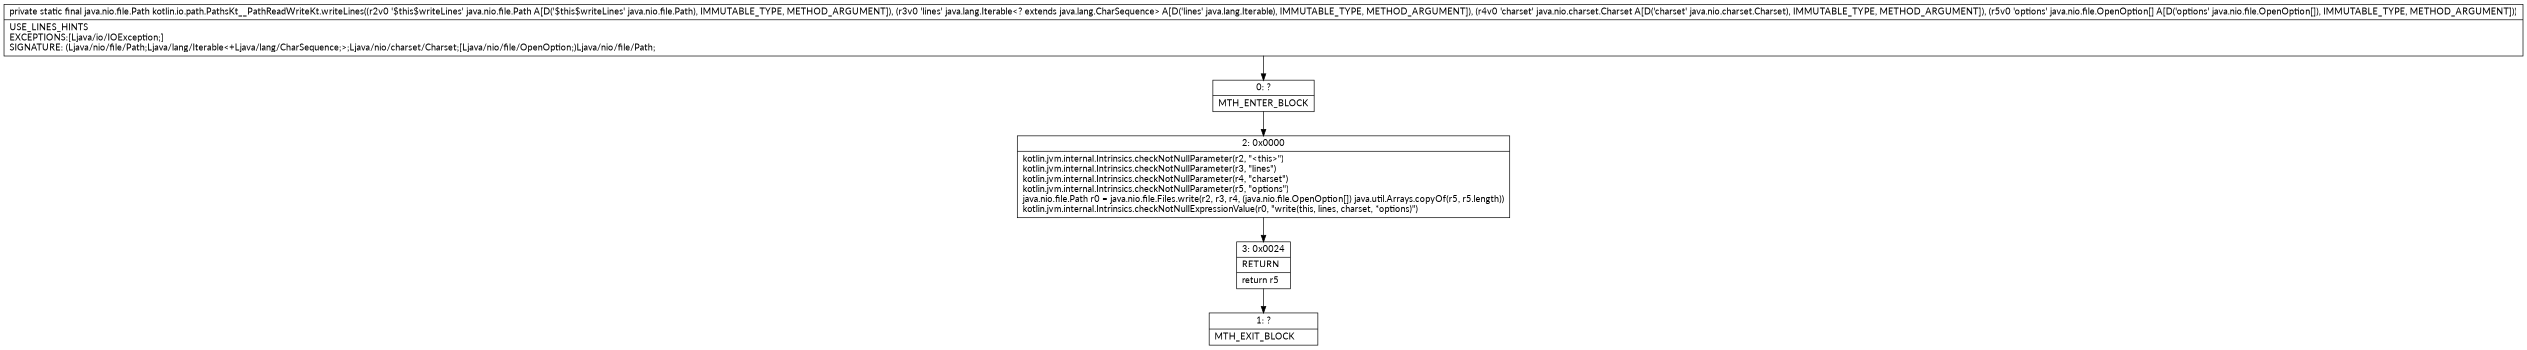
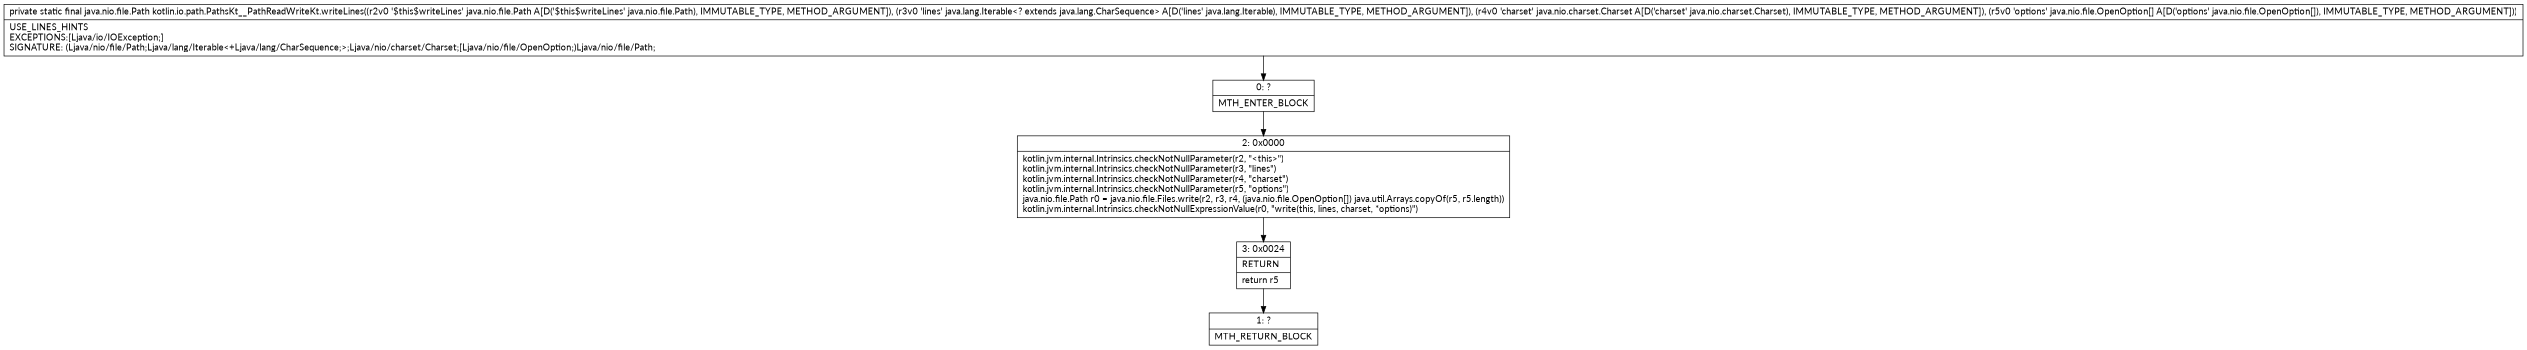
node "1: ?": text "MTH_EXIT_BLOCK" -> "MTH_RETURN_BLOCK"
